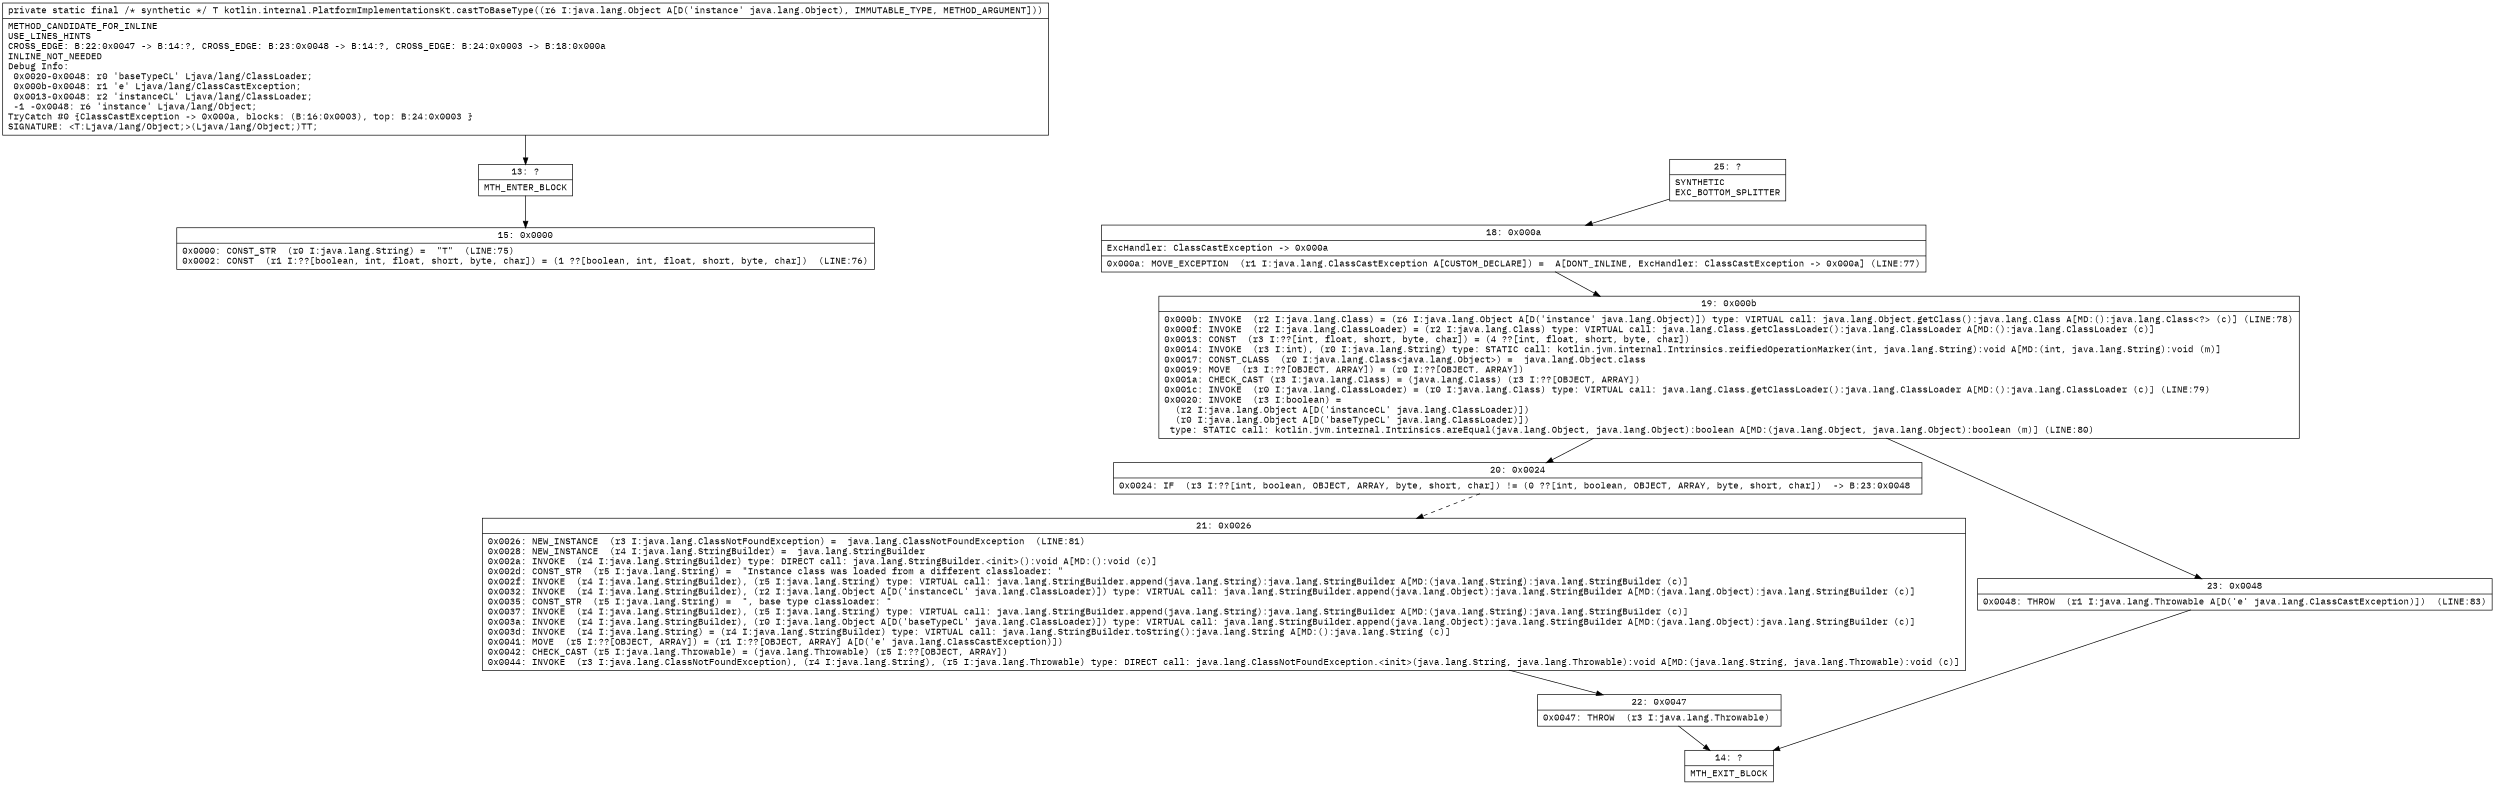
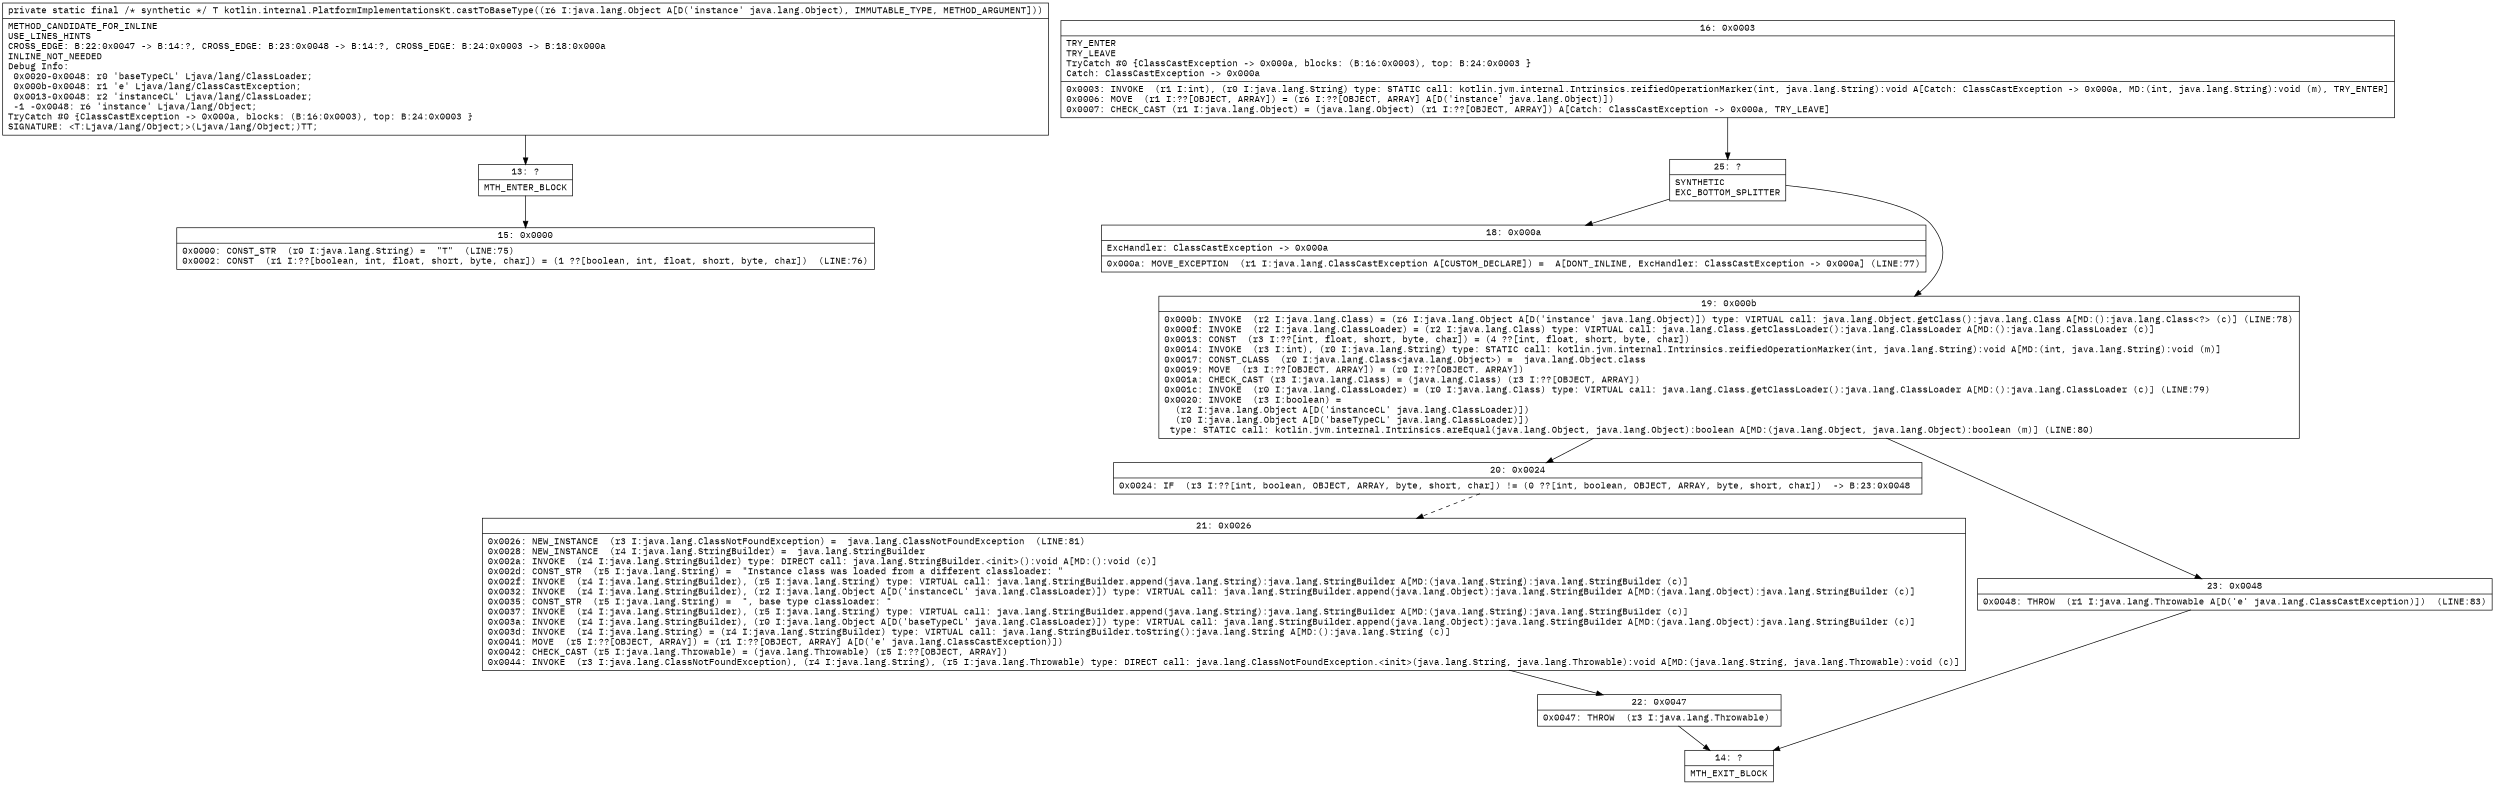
node "16: 0x0003": added
edge "18: 0x000a" -> "19: 0x000b": now "25: ?" -> "19: 0x000b"
